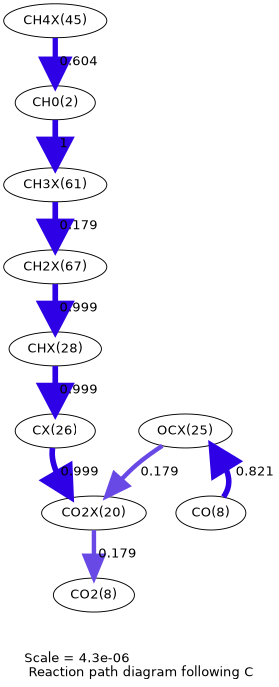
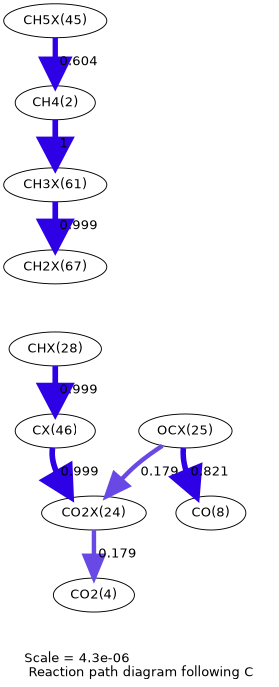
node "CH4X(45)": label "CH4X(45)" -> "CH5X(45)"
node "CH0(2)": label "CH0(2)" -> "CH4(2)"
edge "CH3X(61)" -> "CH2X(67)": label " 0.179" -> " 0.999"
edge "CH2X(67)" -> "CHX(28)": removed, label "0.999"
node "CX(26)": label "CX(26)" -> "CX(46)"
edge "CO(8)" -> "OCX(25)": reversed
node "CO2X(20)": label "CO2X(20)" -> "CO2X(24)"
node "CO2(8)": label "CO2(8)" -> "CO2(4)"
